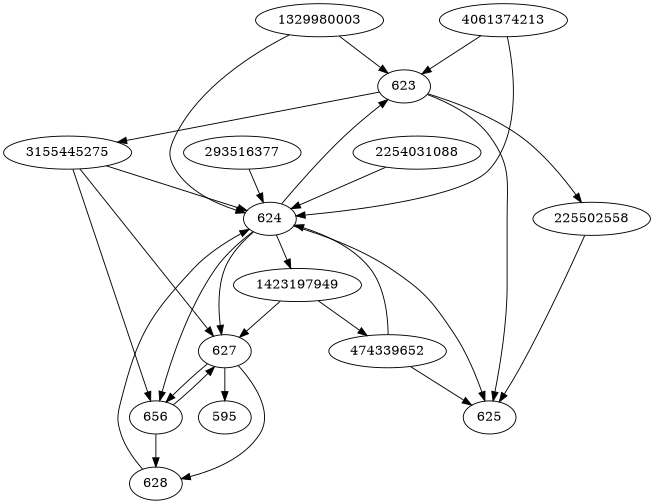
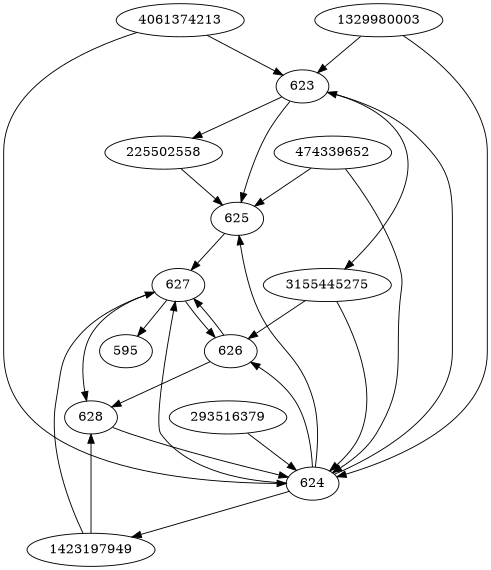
node "293516377": label "293516377" -> "293516379"
node "2254031088": removed
edge "3155445275" -> "627": now "625" -> "627"
edge "1423197949" -> "474339652": now "1423197949" -> "628"
node "656": label "656" -> "626"
